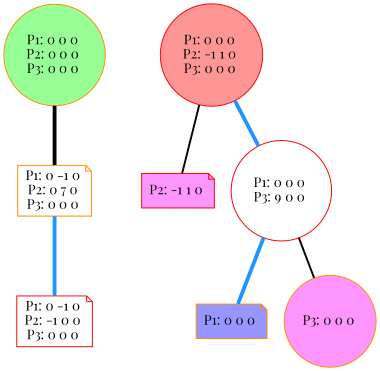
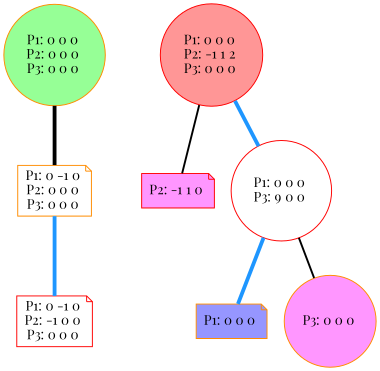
node "P1: 0 0 0 P2: -1 1 0 P3: 0 0 0": label "P1: 0 0 0 P2: -1 1 0 P3: 0 0 0" -> "P1: 0 0 0 P2: -1 1 2 P3: 0 0 0"
node "P1: 0 -1 0 P2: 0 7 0 P3: 0 0 0": label "P1: 0 -1 0 P2: 0 7 0 P3: 0 0 0" -> "P1: 0 -1 0 P2: 0 0 0 P3: 0 0 0"
